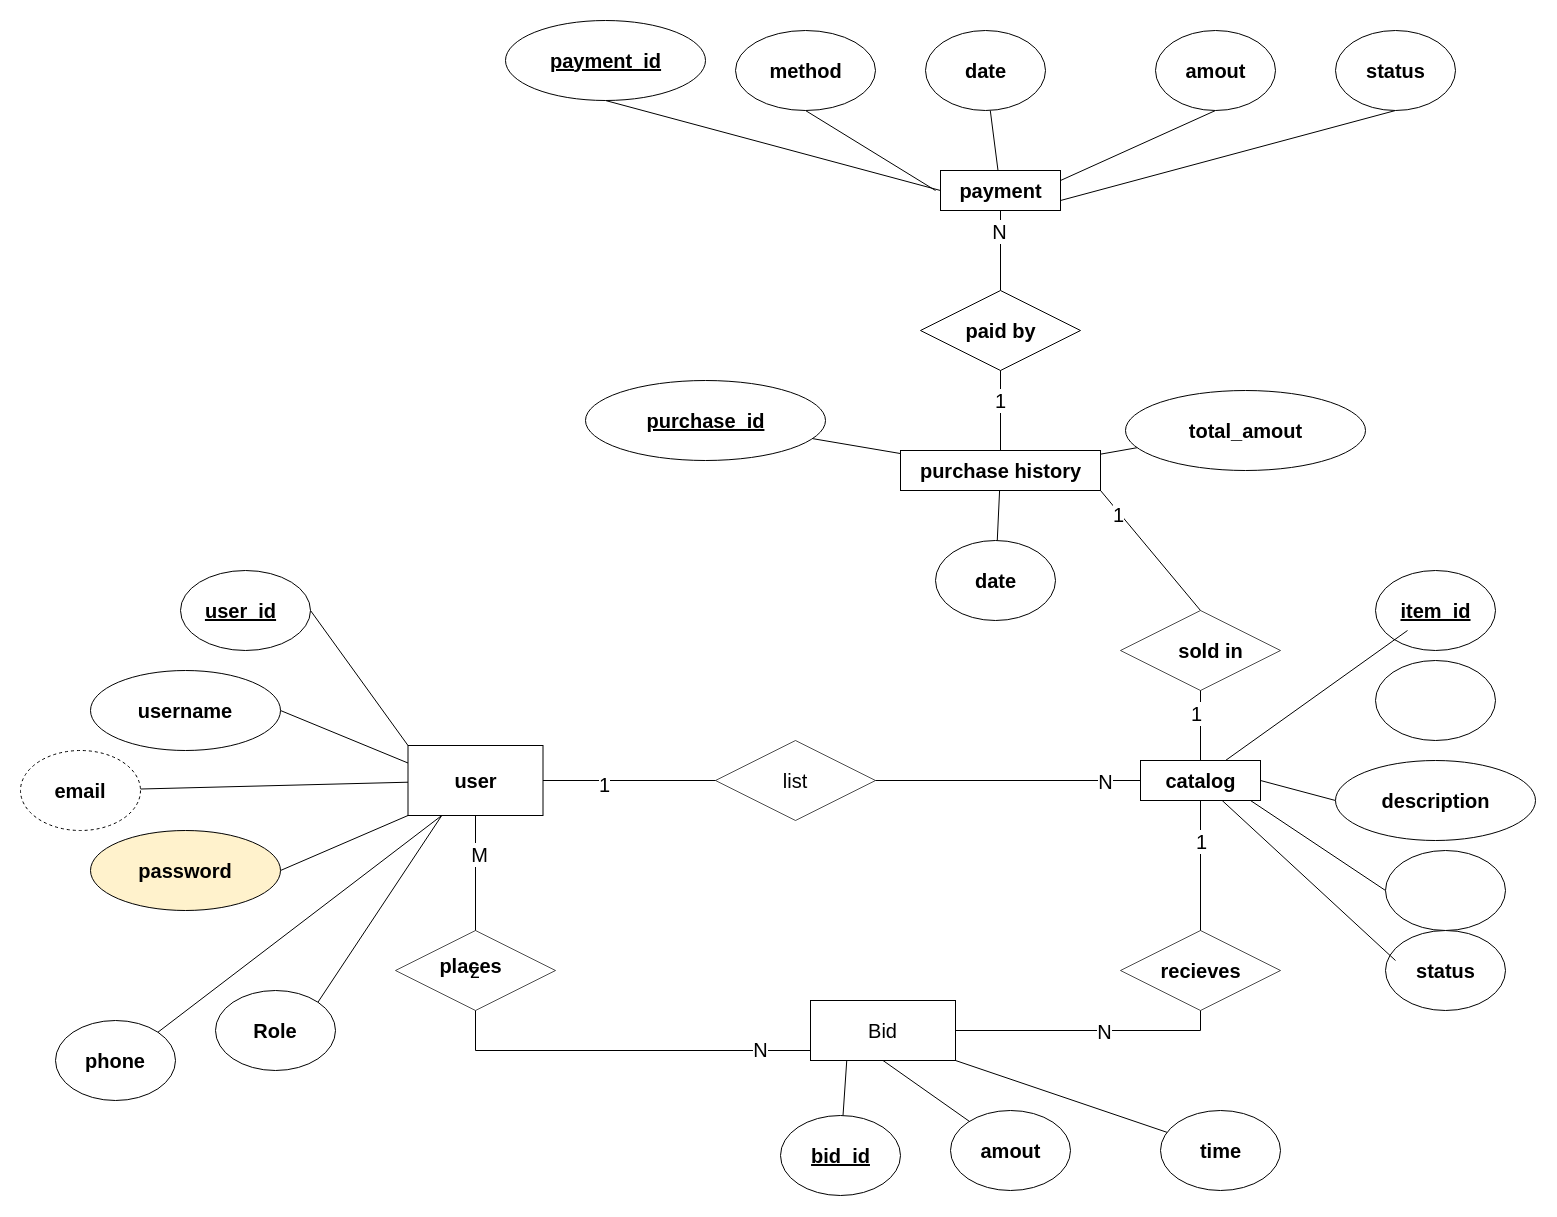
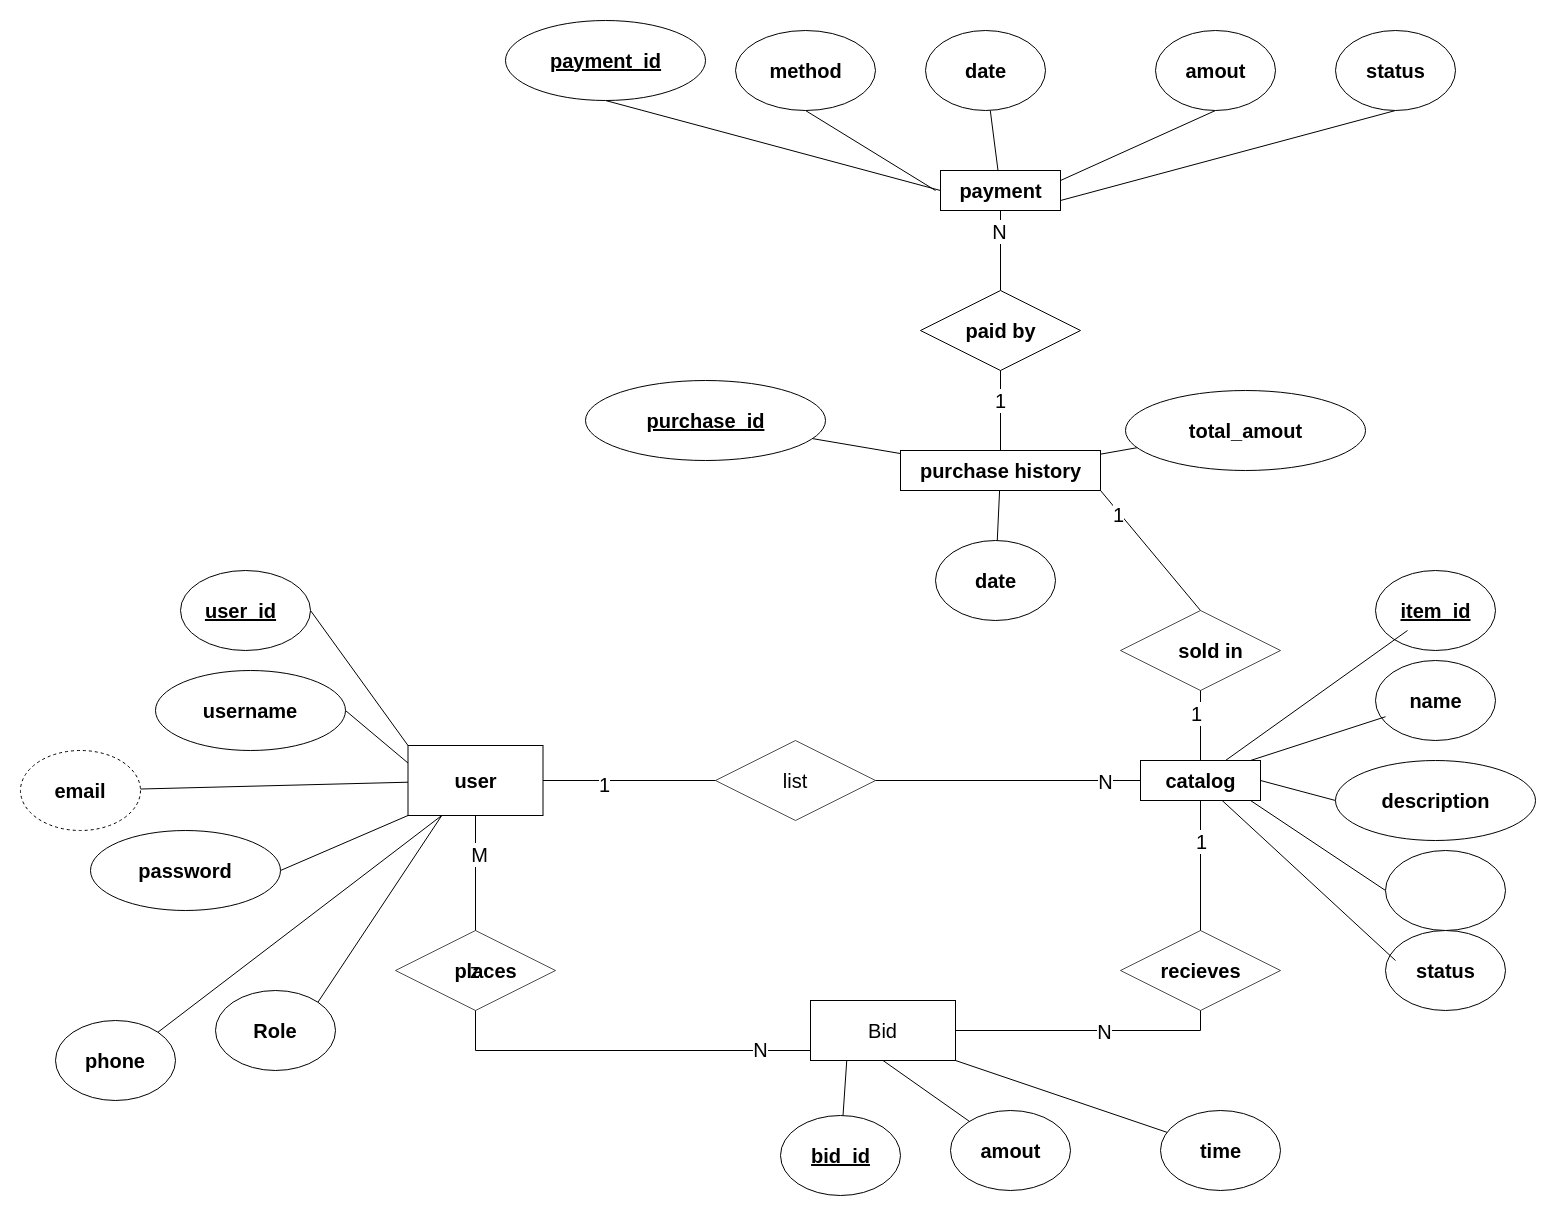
node "name": added
node "username": moved (186, 711) -> (251, 711)
edge "name" -- "catalog": added
node "password": fillcolor #fff2cc -> #ffffff
node "places": moved (471, 966) -> (486, 971)
